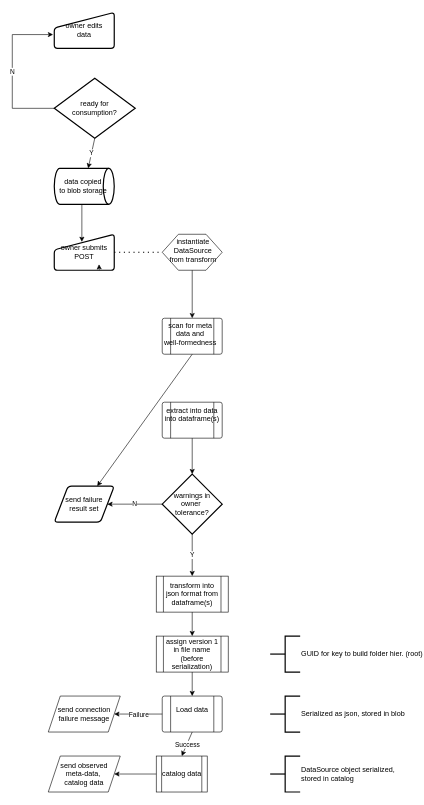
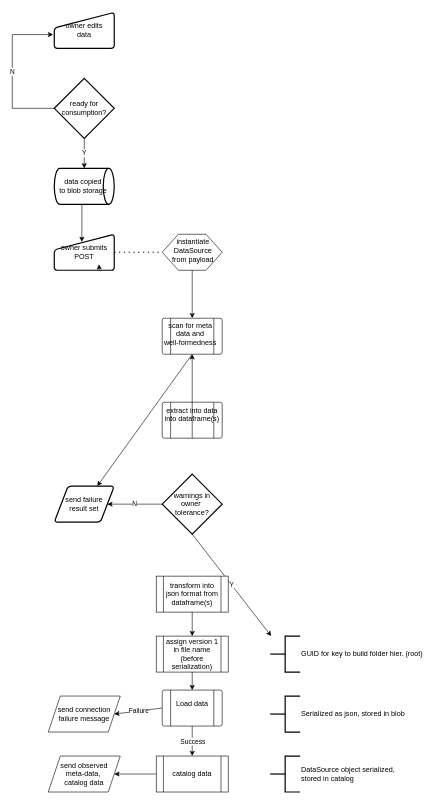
node "ready for consumption?": size 81x60 -> 60x60
node "instantiate DataSource from transform": label "instantiate DataSource from transform" -> "instantiate DataSource from payload"
edge "extract into data into dataframe(s)" -> "warnings in owner tolerance?": now "extract into data into dataframe(s)" -> "scan for meta data and well-formedness"
edge "warnings in owner tolerance?" -> "transform into json format from dataframe(s)": now "warnings in owner tolerance?" -> "GUID for key to build folder hier. (root)"
node "Load data": moved (192, 714) -> (192, 708)
node "catalog data": size 51x36 -> 72x36
